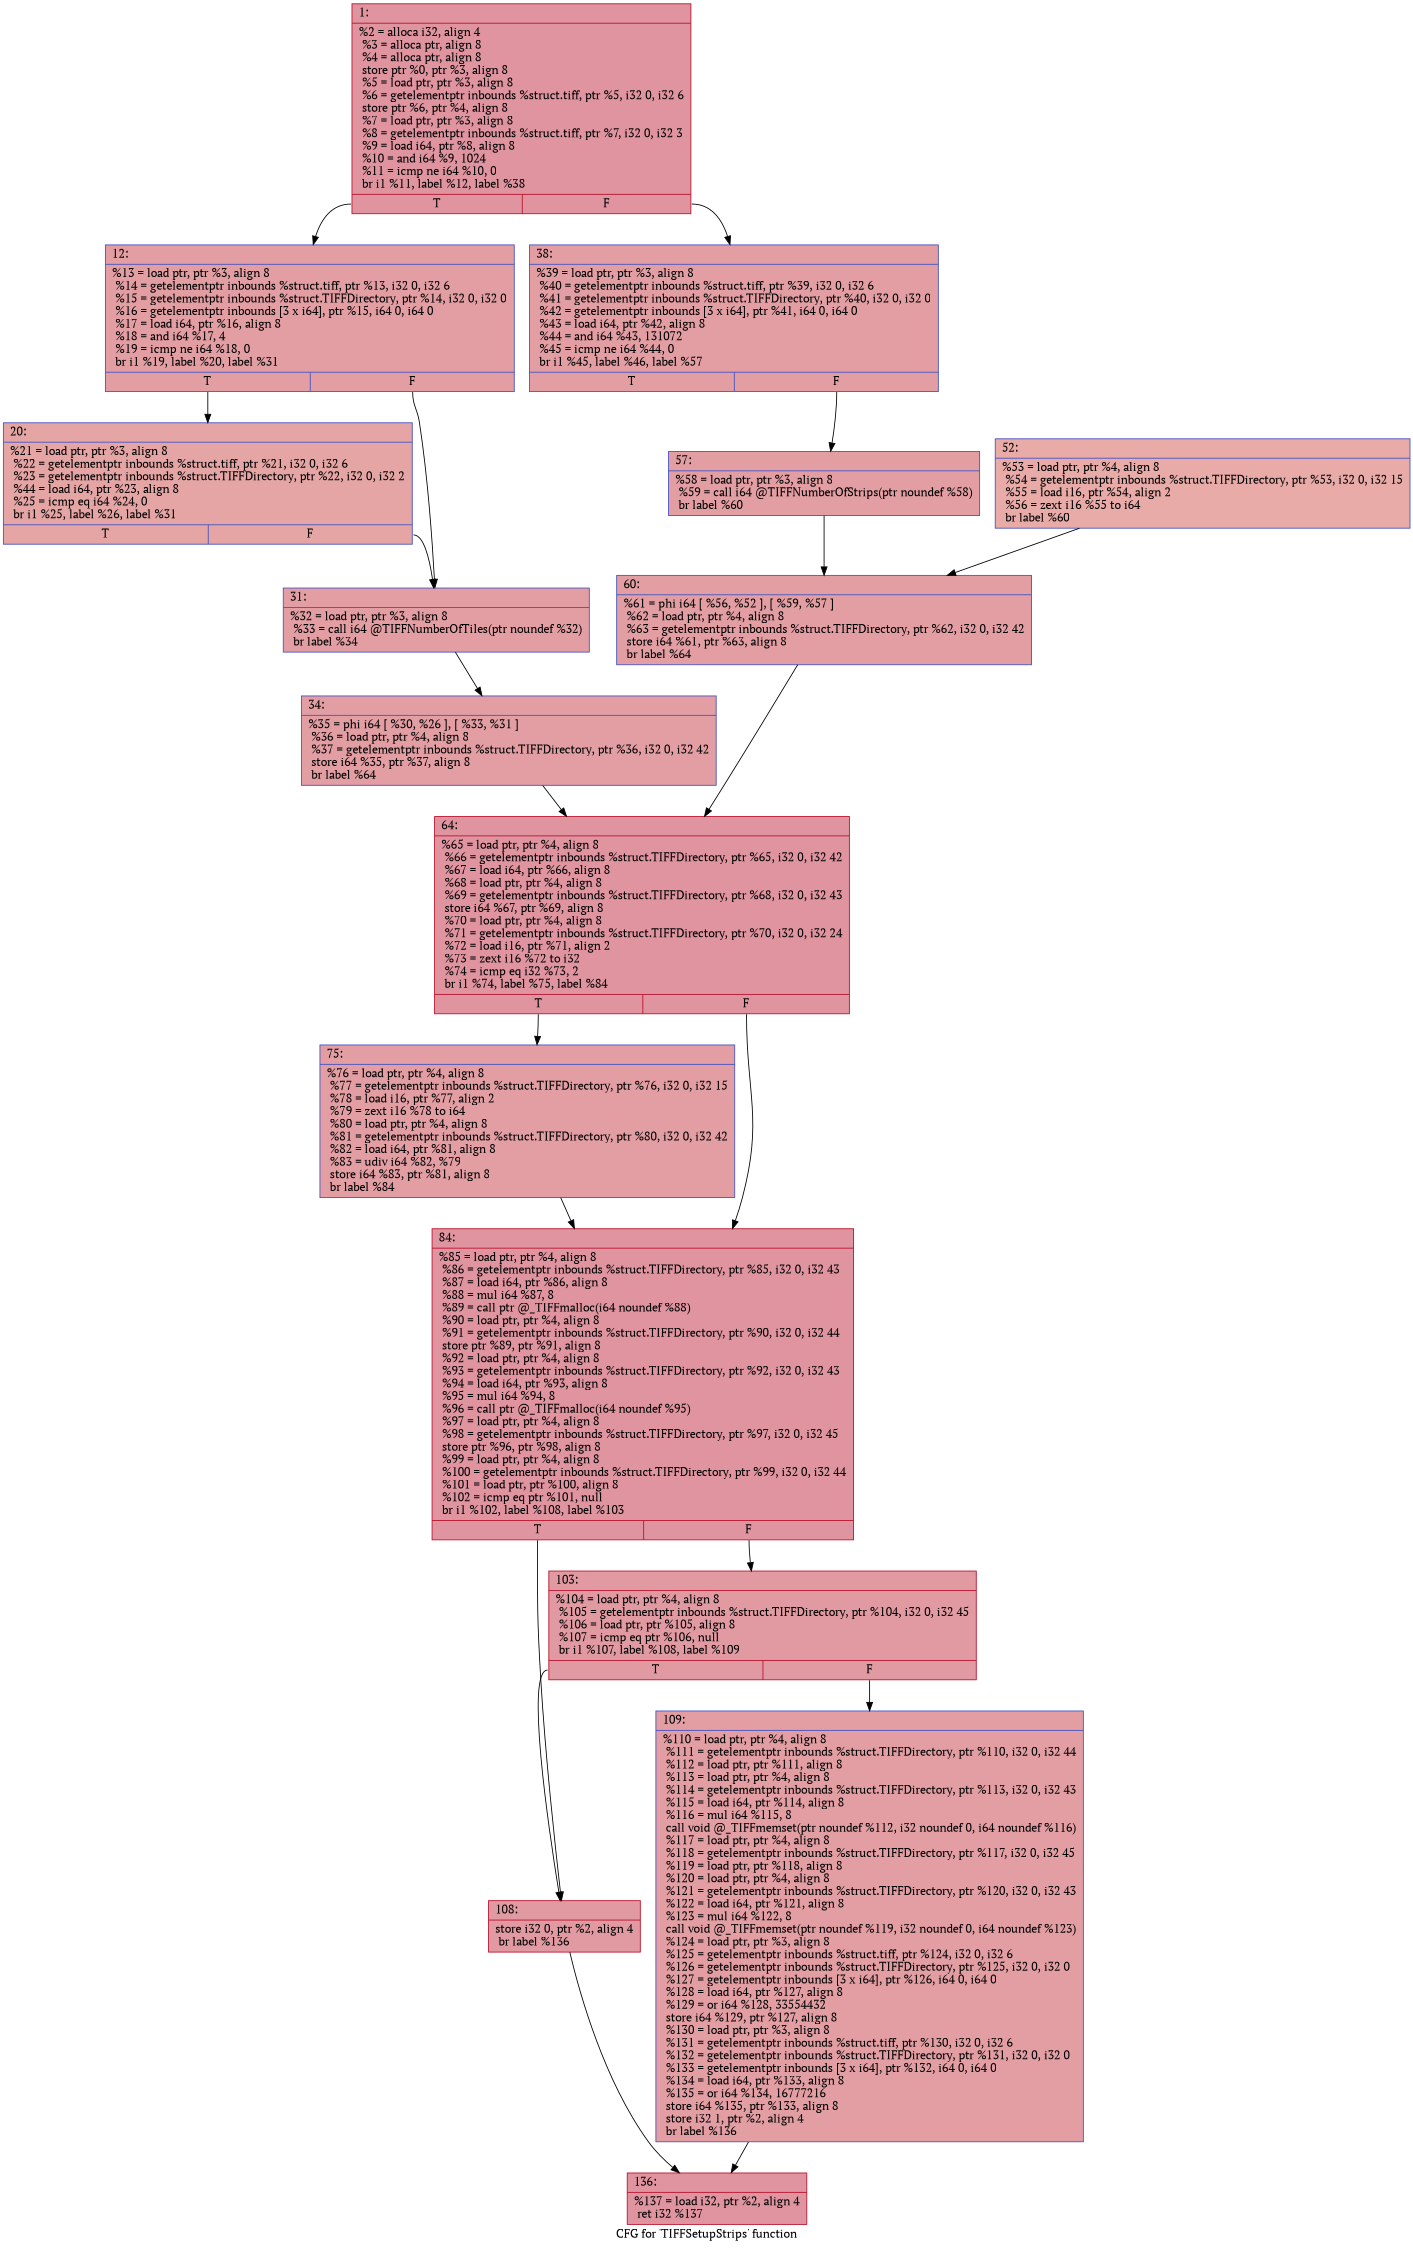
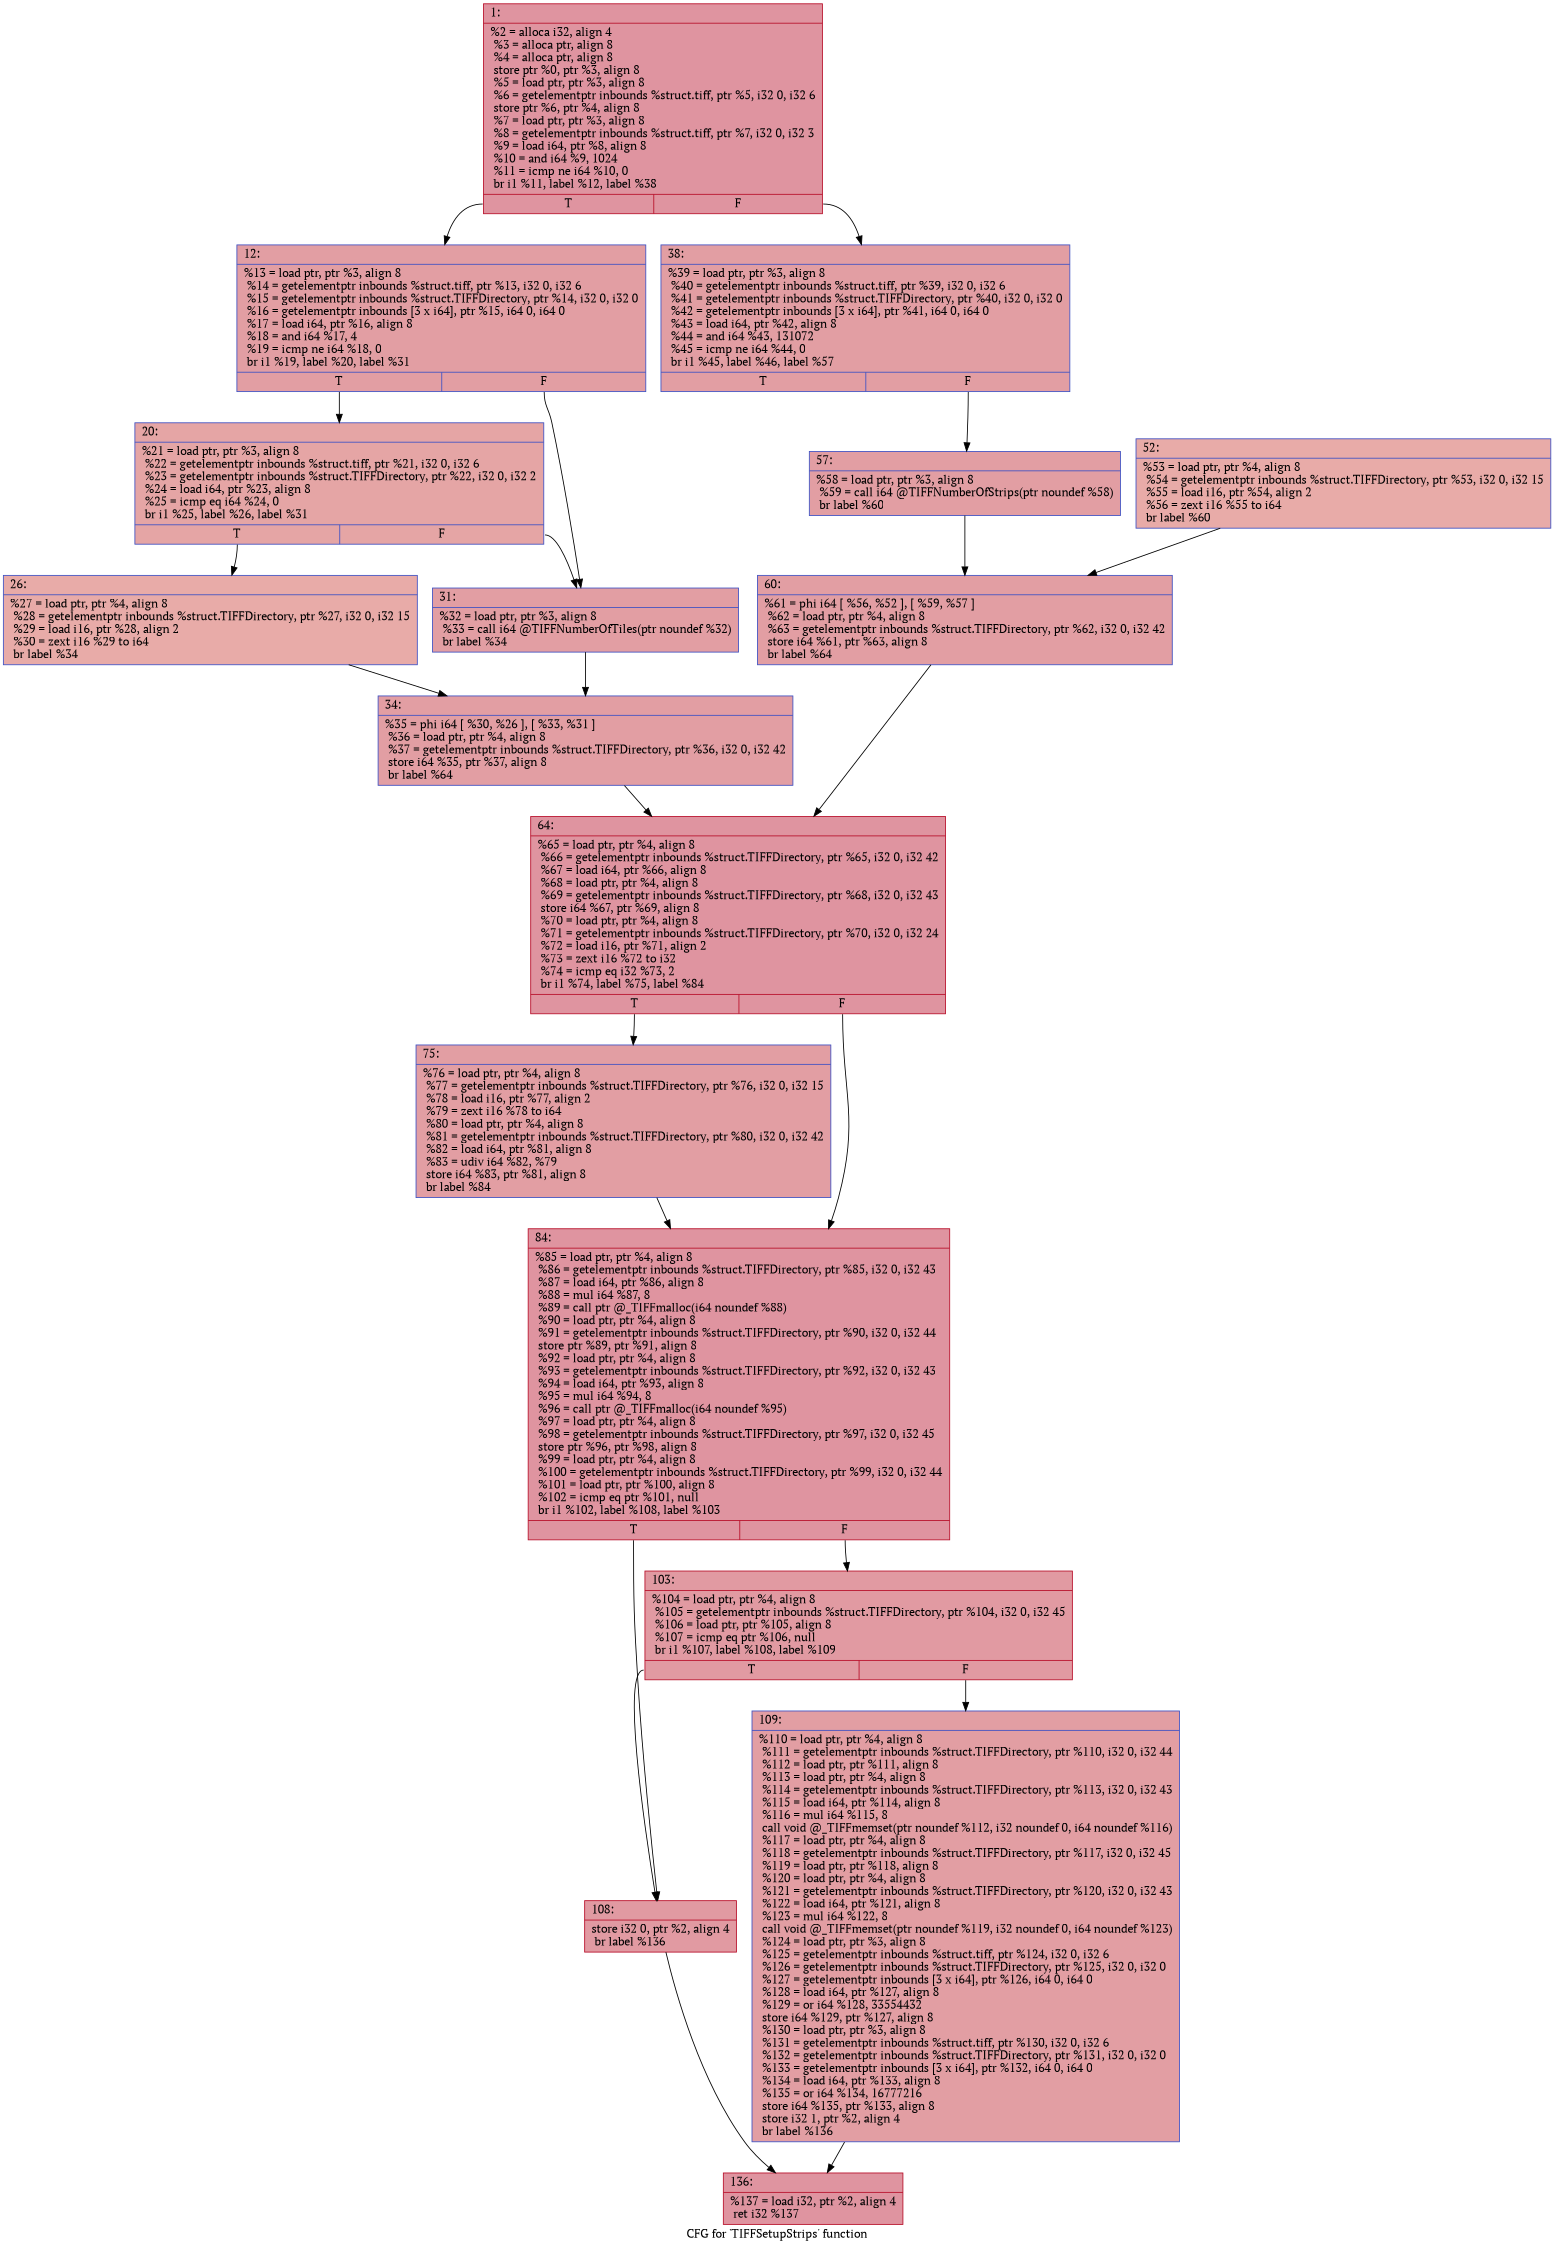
node "20:": text "%44 = load i64, ptr %23, align 8" -> "%24 = load i64, ptr %23, align 8"
node "26:": added
